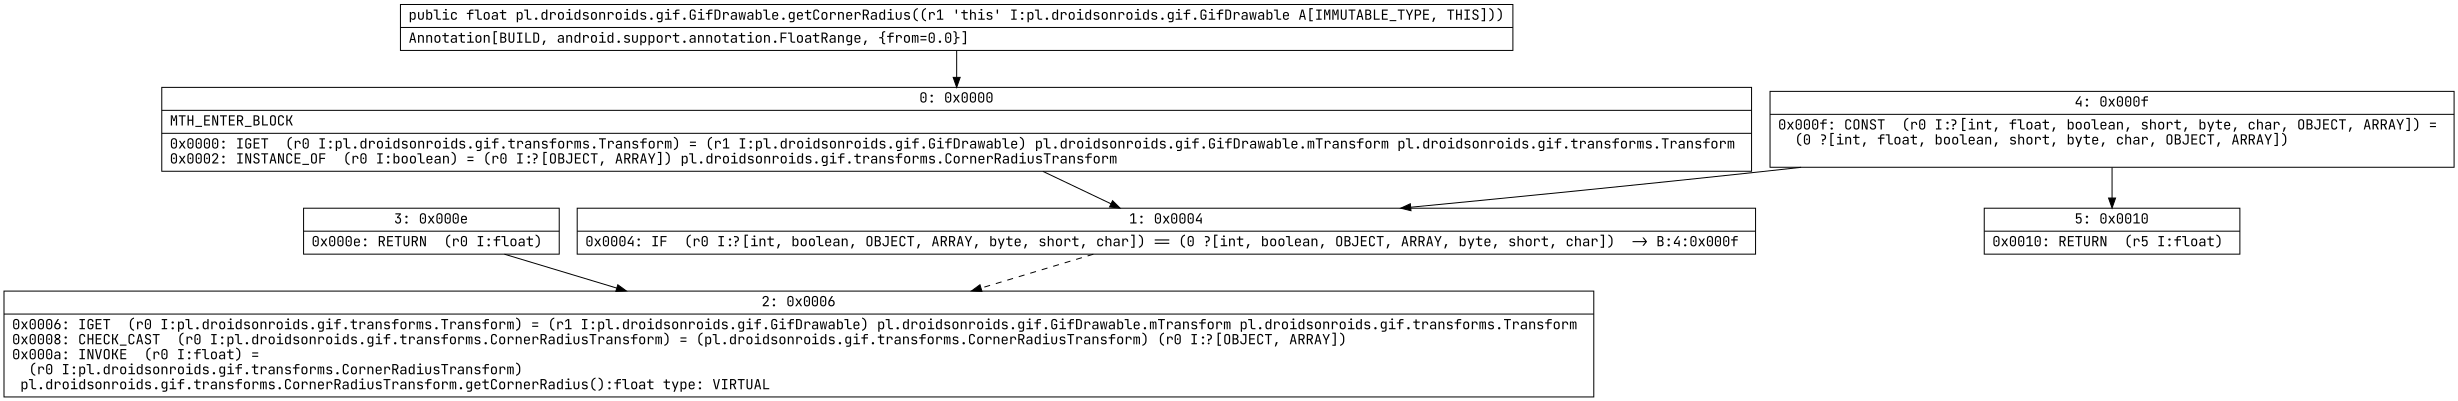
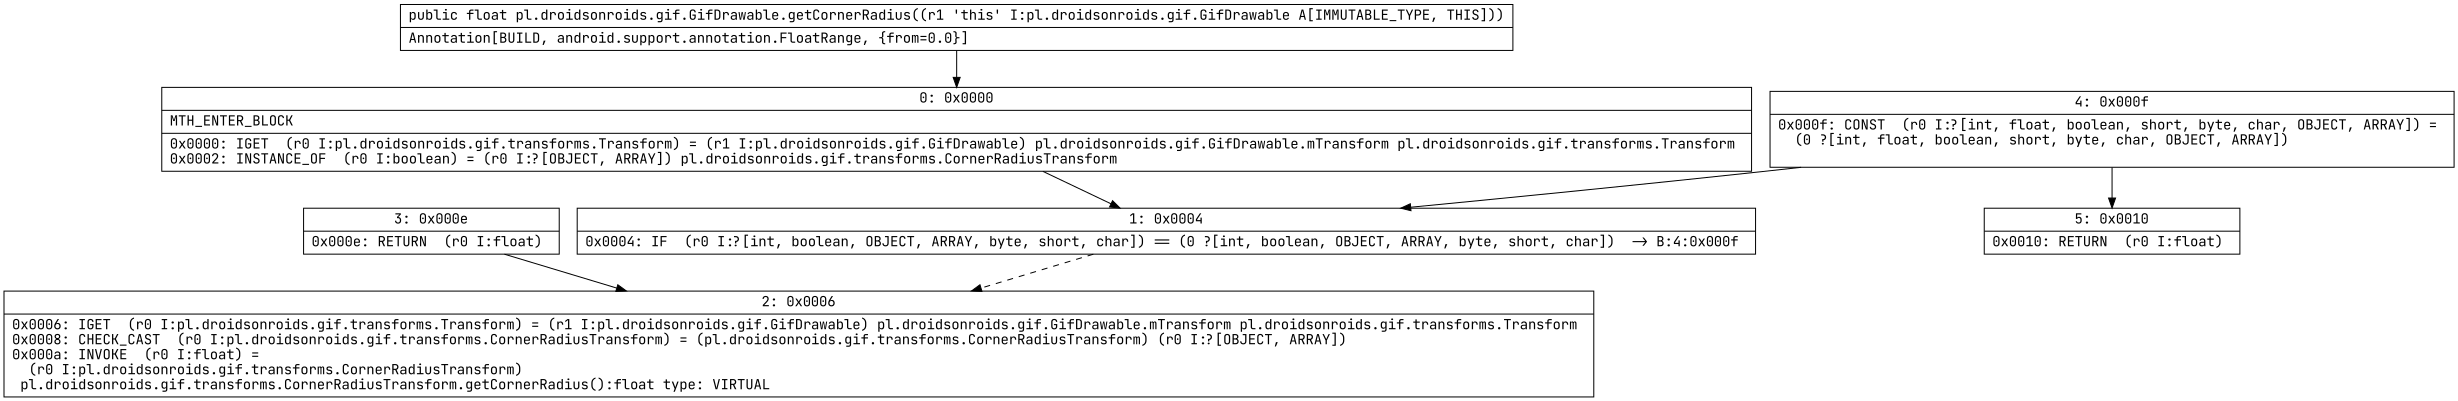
node "5: 0x0010": text "0x0010: RETURN  (r5 I:float)" -> "0x0010: RETURN  (r0 I:float)"
